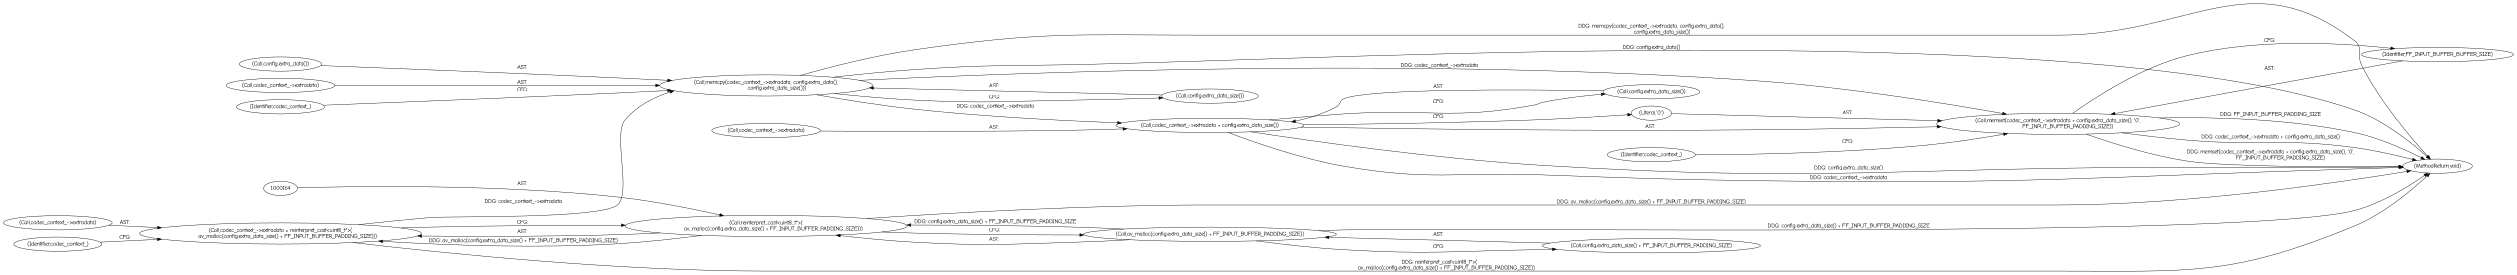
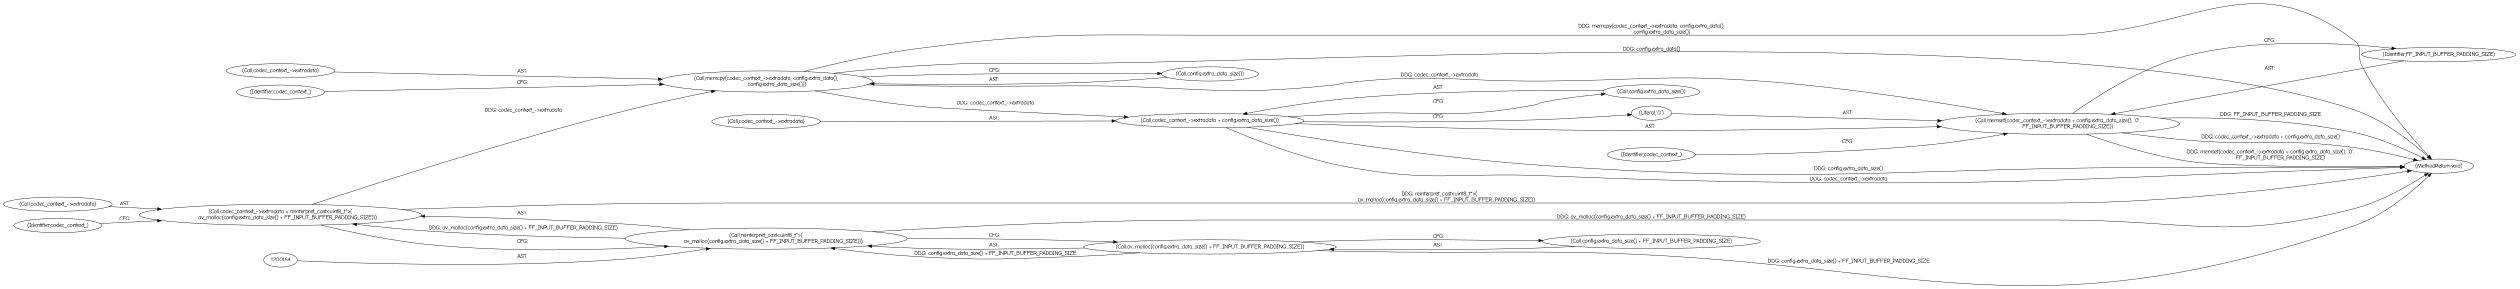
node "(Identifier,FF_INPUT_BUFFER_BUFFER_SIZE)": label "(Identifier,FF_INPUT_BUFFER_BUFFER_SIZE)" -> "(Identifier,FF_INPUT_BUFFER_PADDING_SIZE)"
node "(Call,config.extra_data())": removed
node "1000164": label "1000164" -> "1200164"
